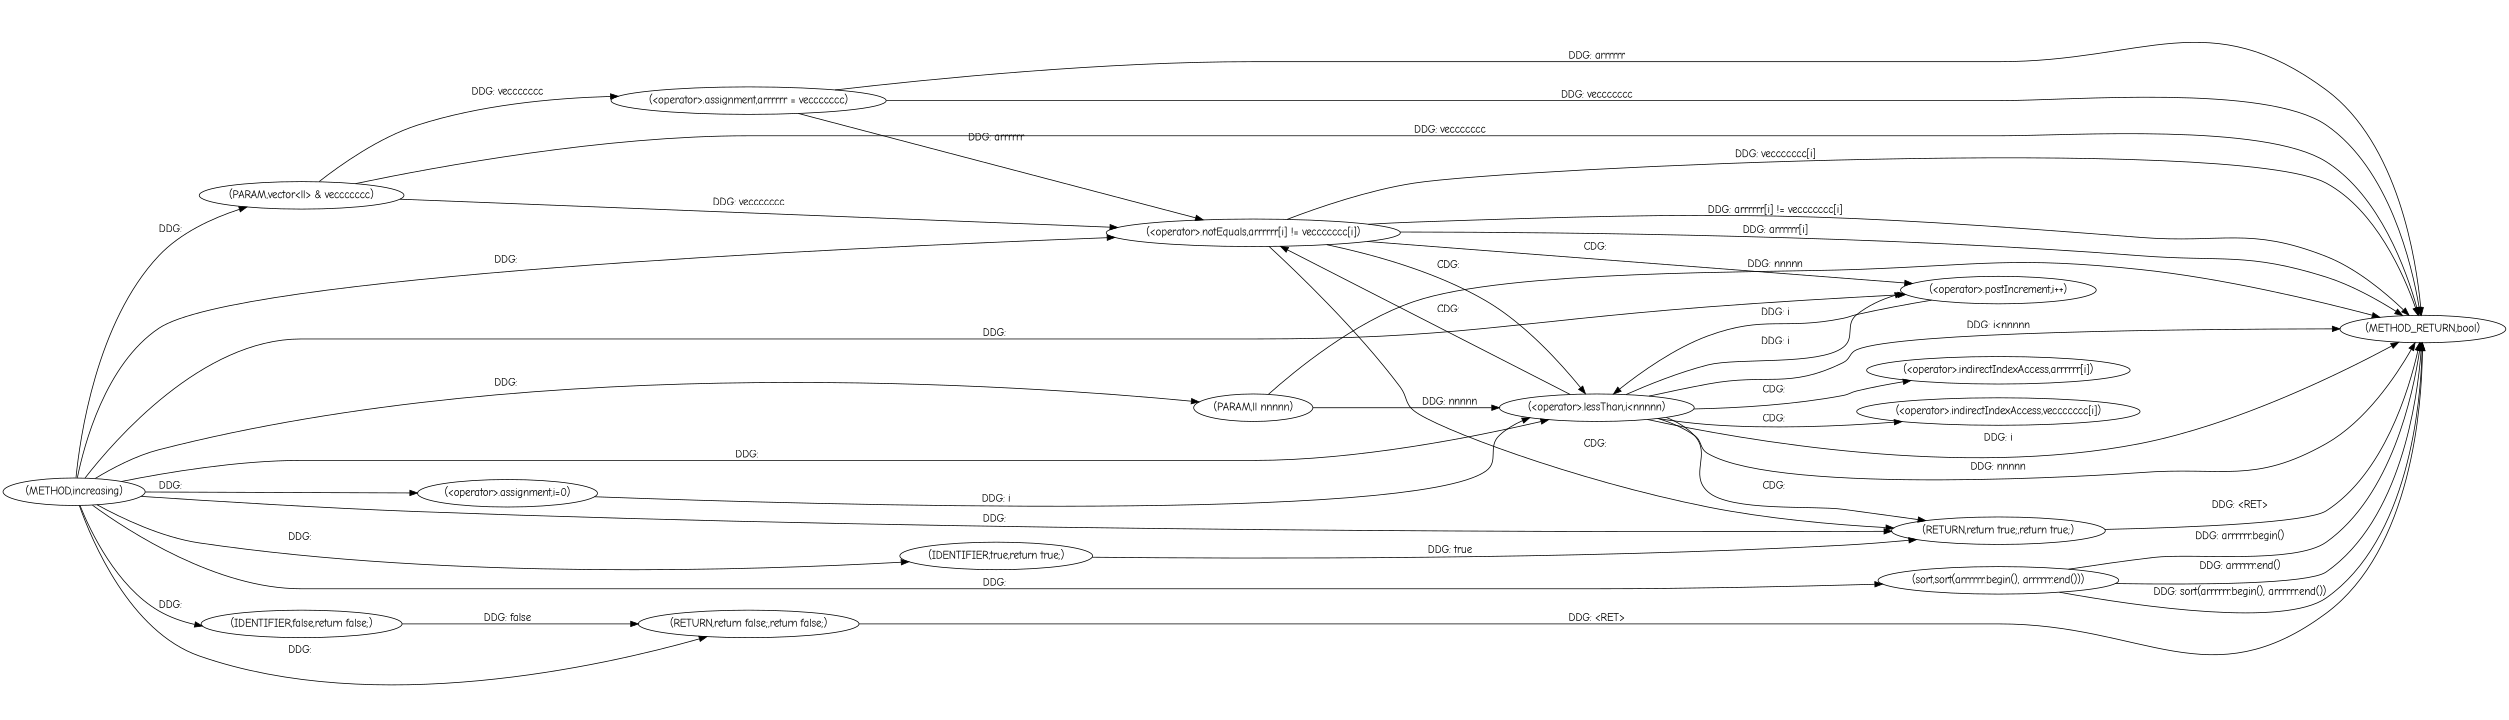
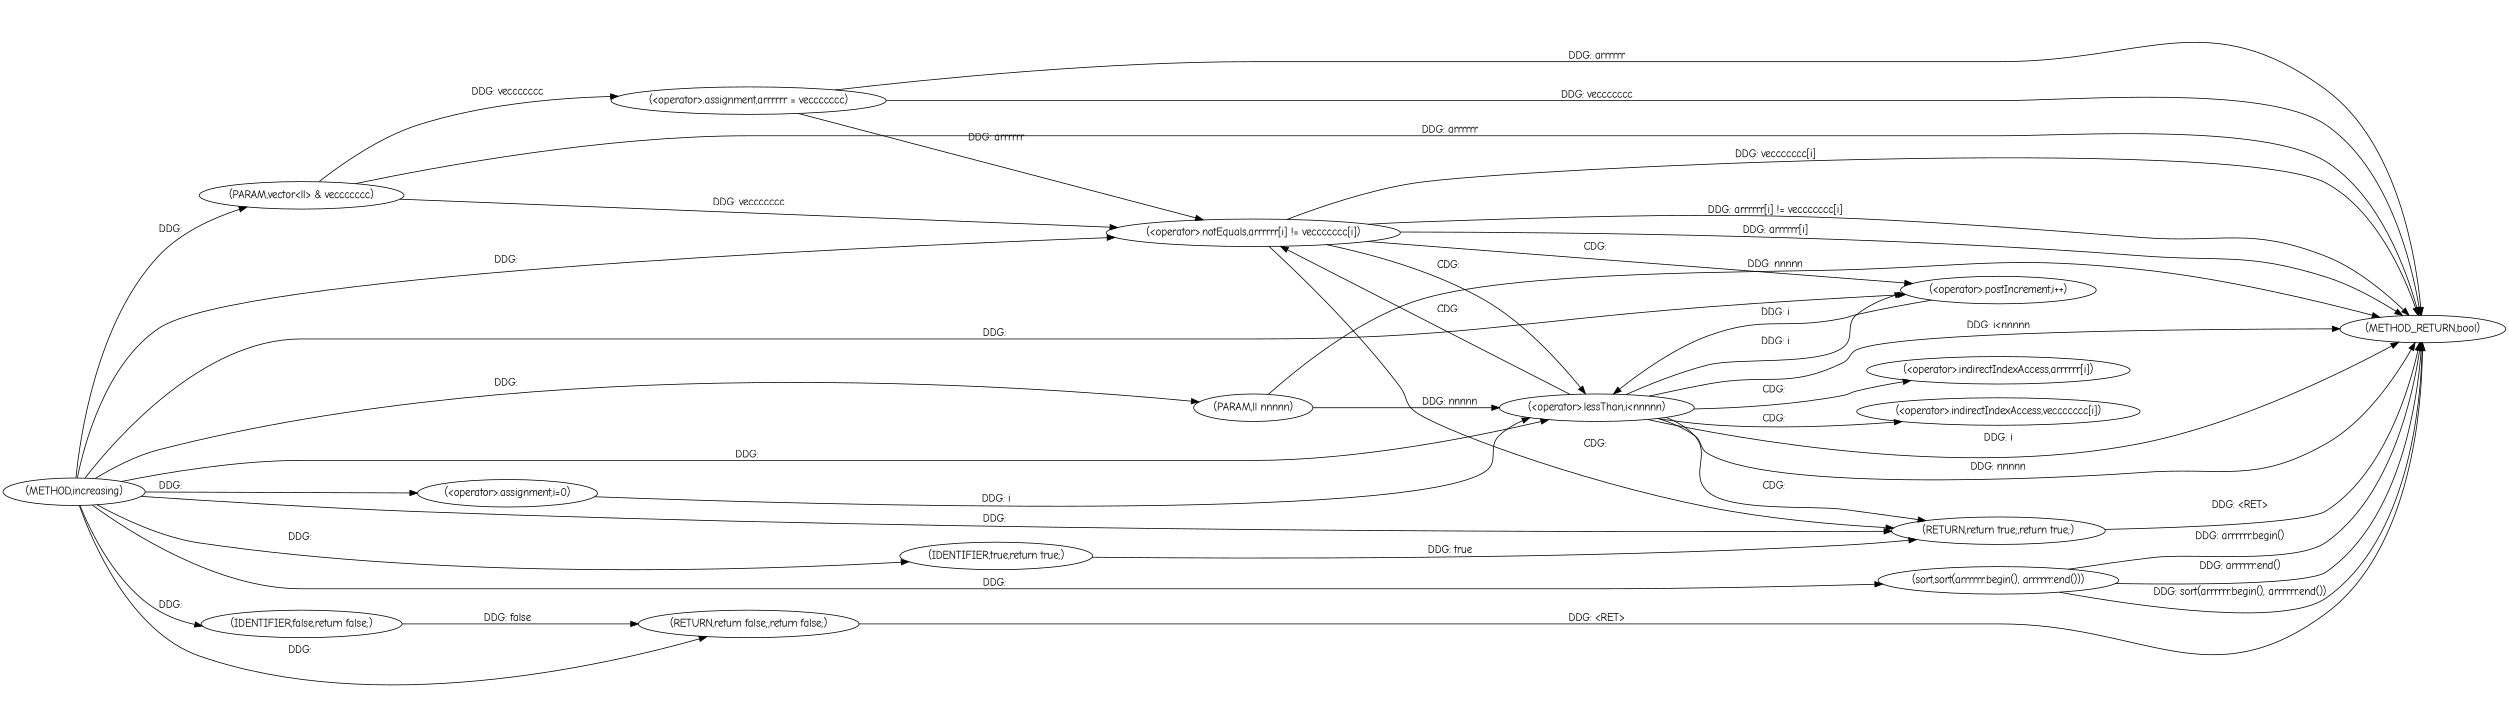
edge "(PARAM,vector<ll> & veccccccc)" -> "(METHOD_RETURN,bool)": label "DDG: veccccccc" -> "DDG: arrrrrr"
